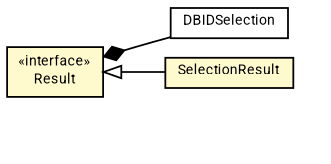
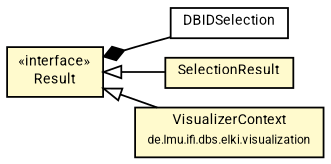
node "VisualizerContext": added
